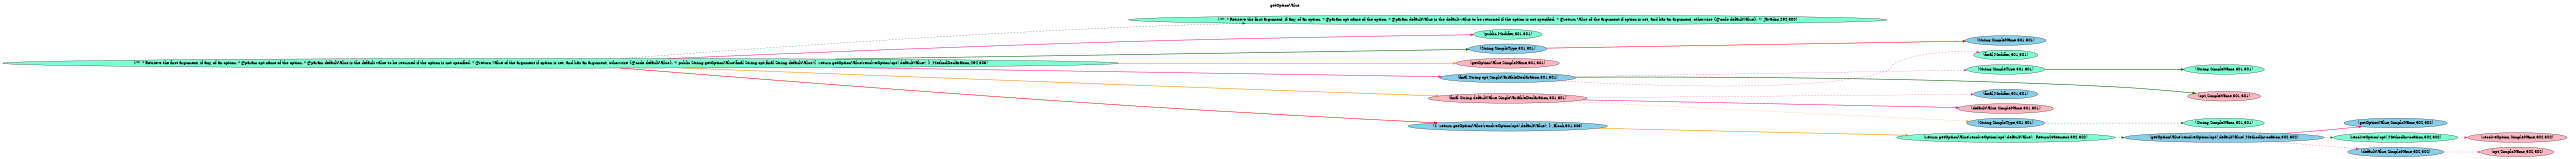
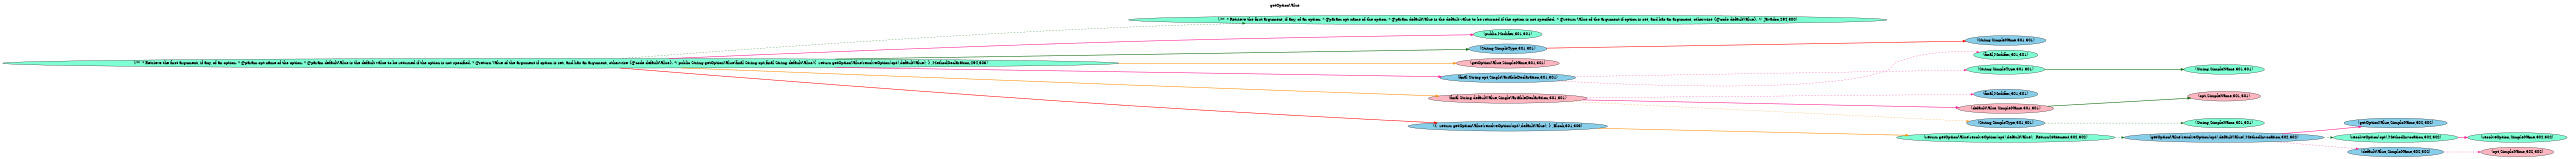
edge "(final String opt,SingleVariableDeclaration,301,301)" -> "(opt,SimpleName,301,301)": now "(defaultValue,SimpleName,301,301)" -> "(opt,SimpleName,301,301)"
edge "(resolveOption(opt),MethodInvocation,302,302)" -> "(resolveOption,SimpleName,302,302)": style dashed -> bold
node "(resolveOption,SimpleName,302,302)": fillcolor lightpink -> aquamarine
